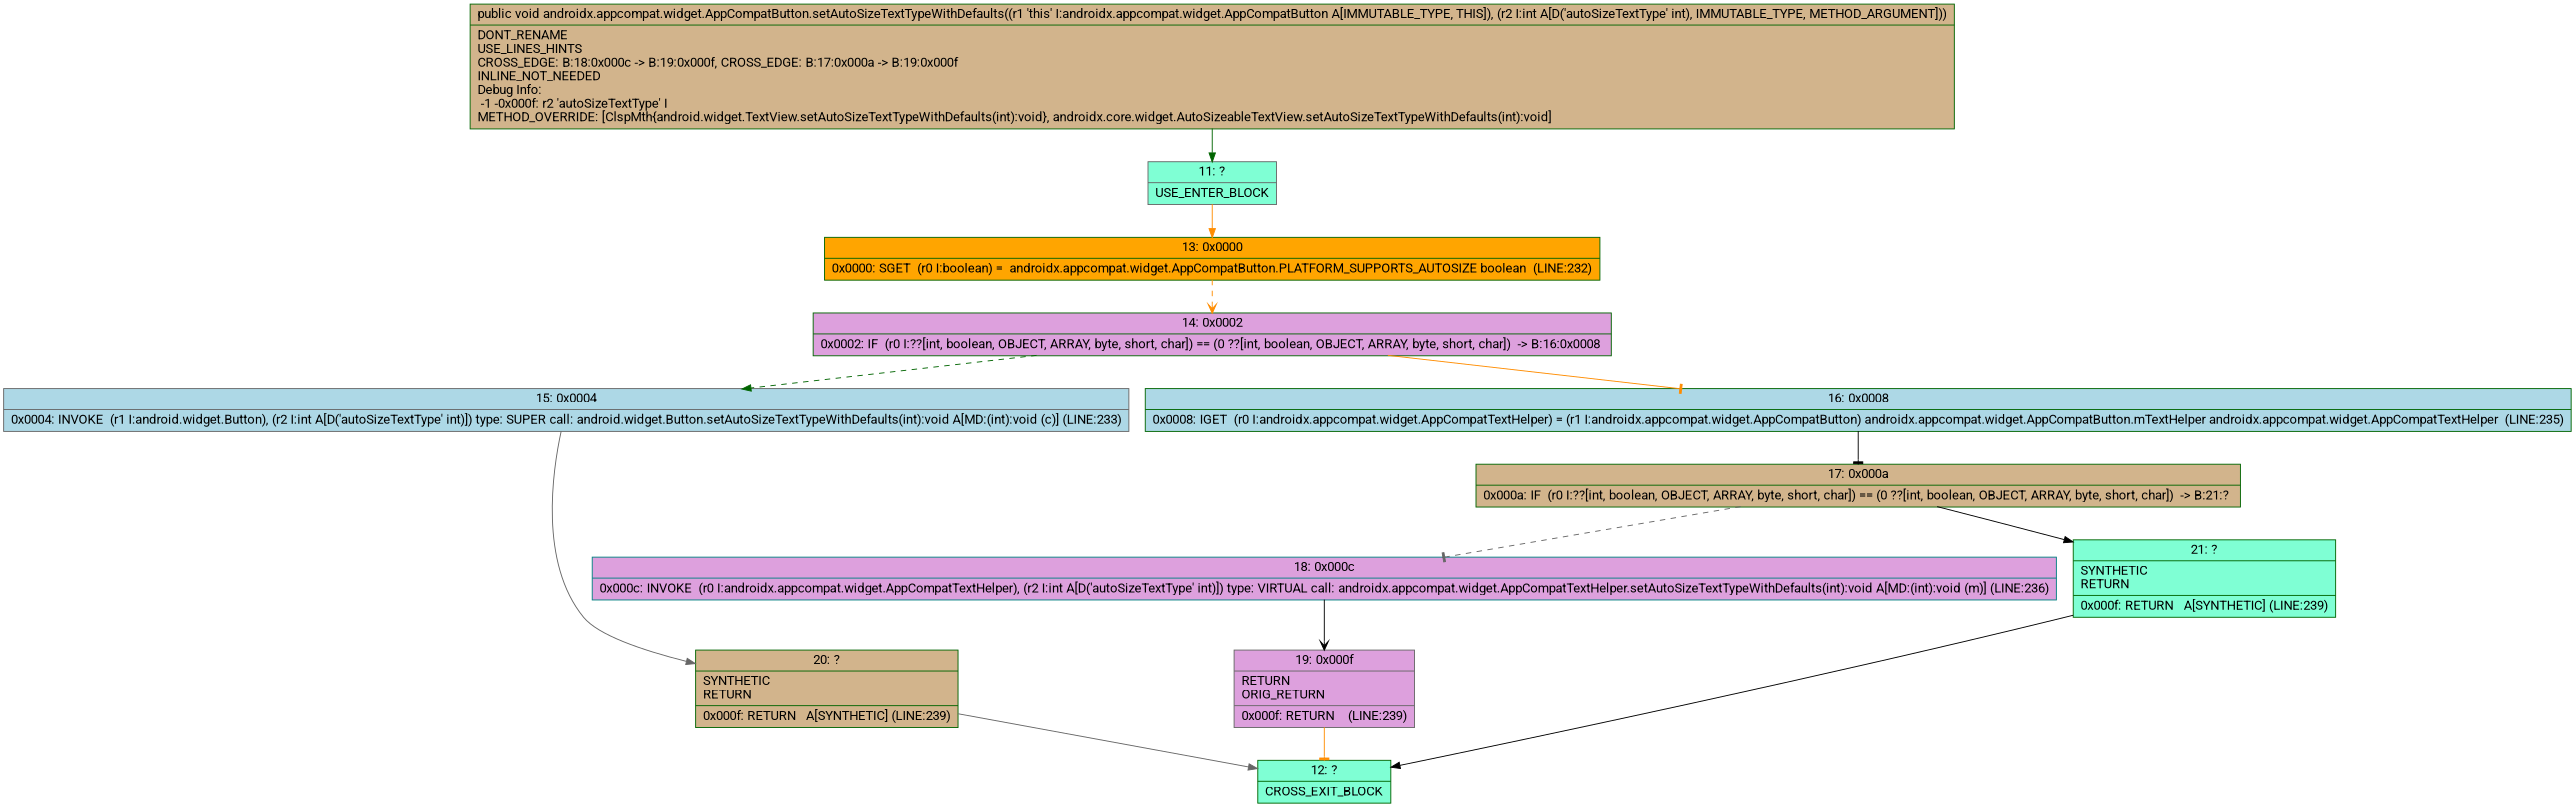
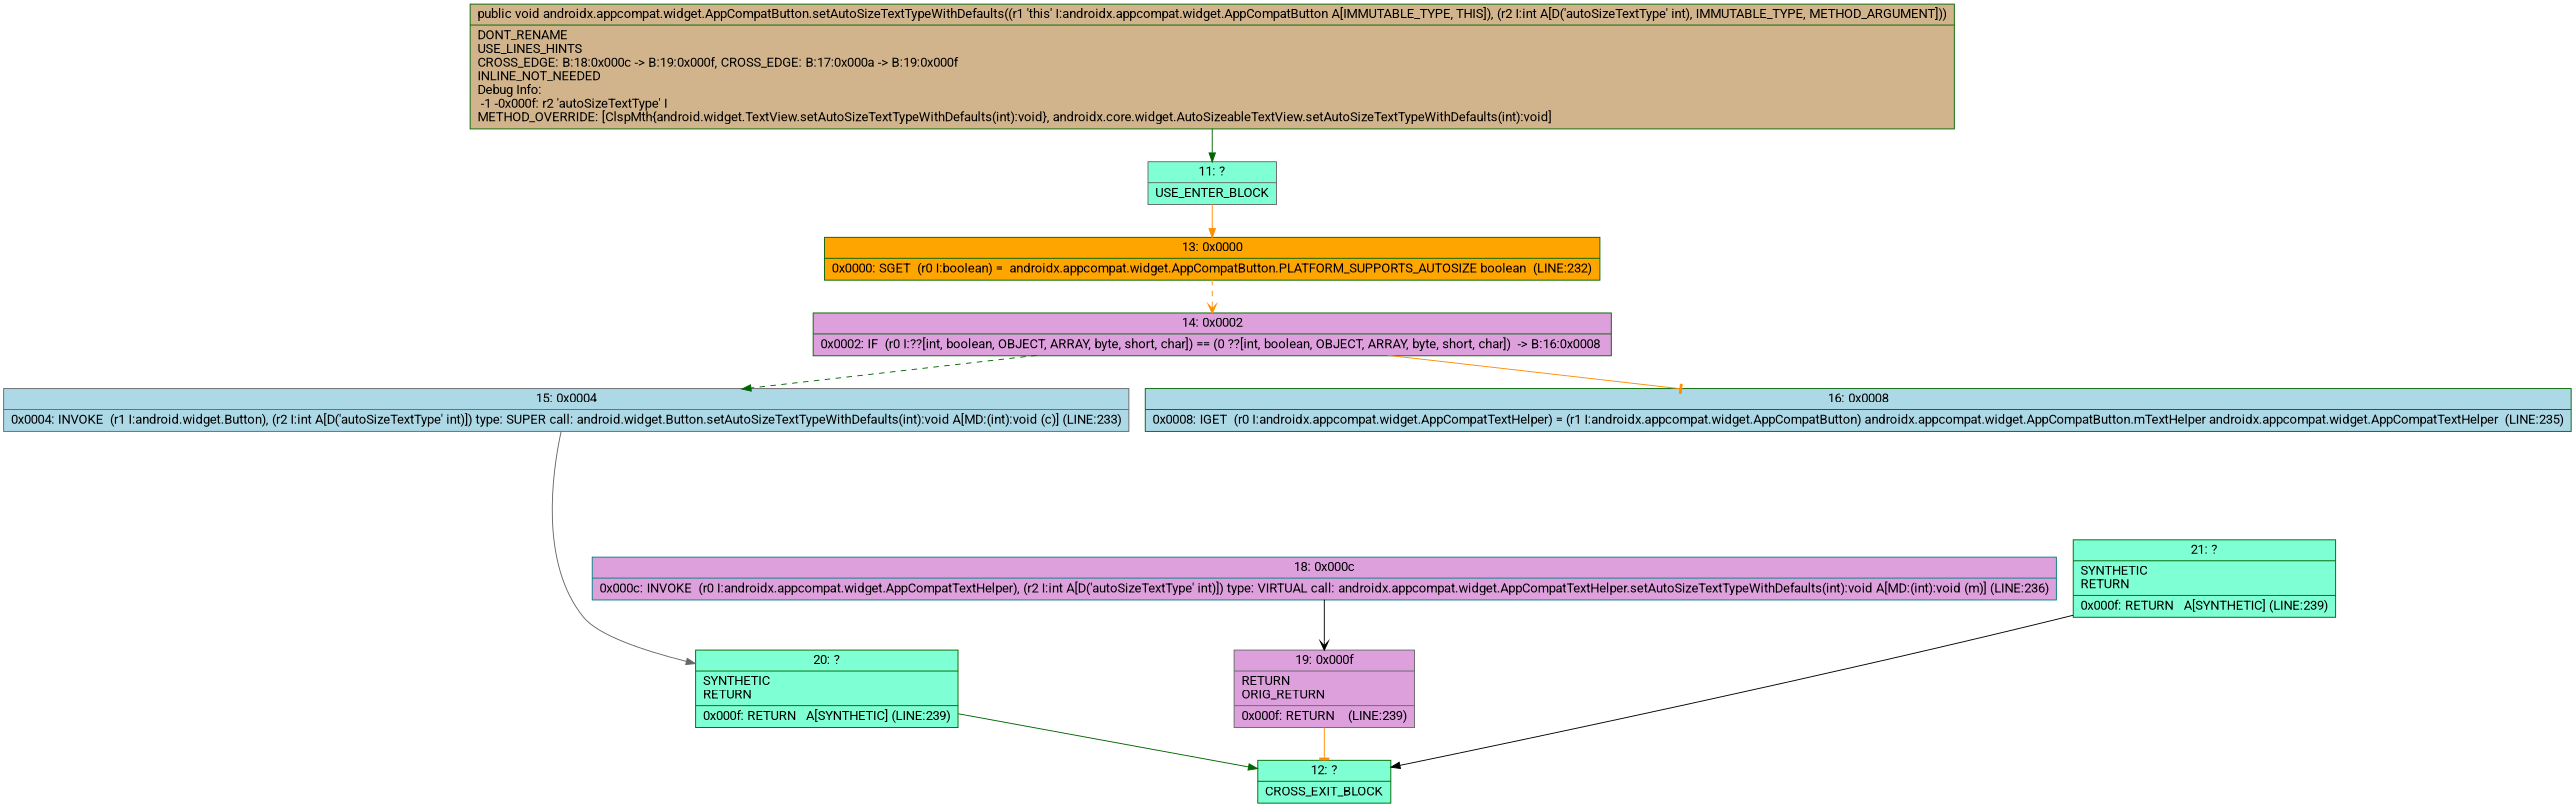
node "17: 0x000a": removed
node "20: ?": fillcolor tan -> aquamarine
edge "20: ?" -> "12: ?": color gray40 -> darkgreen
